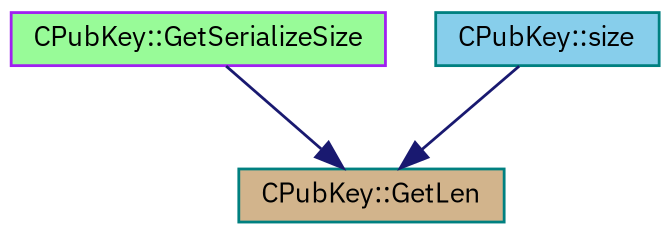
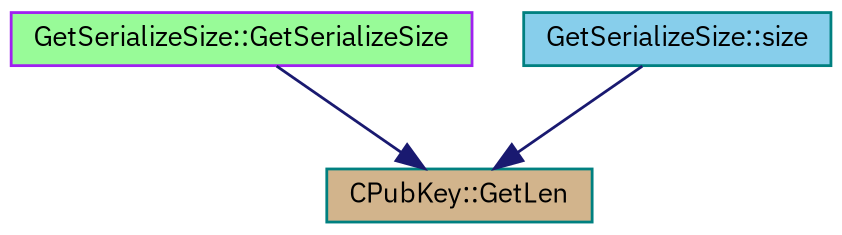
node "CPubKey::GetSerializeSize": label "CPubKey::GetSerializeSize" -> "GetSerializeSize::GetSerializeSize"
node "CPubKey::size": label "CPubKey::size" -> "GetSerializeSize::size"
